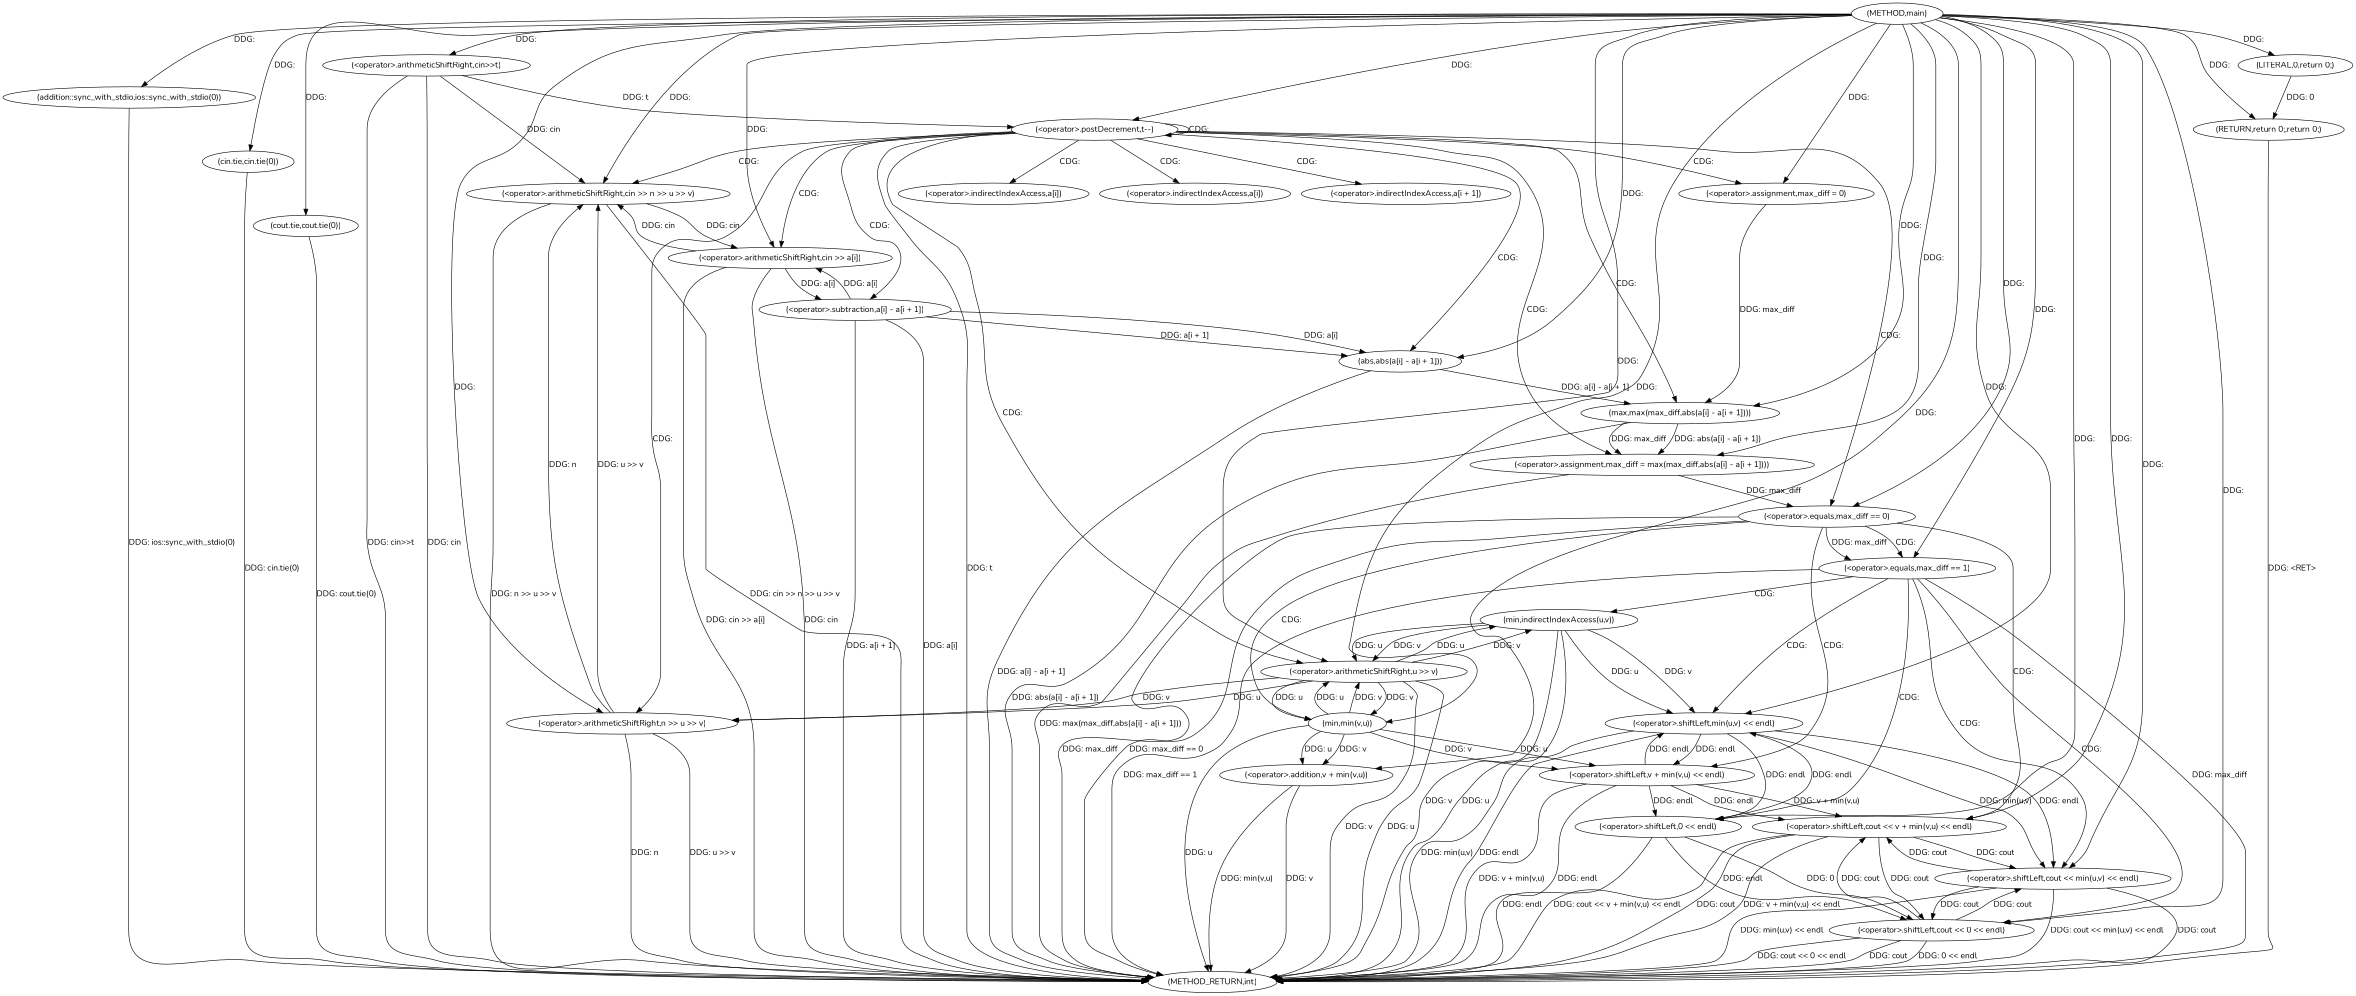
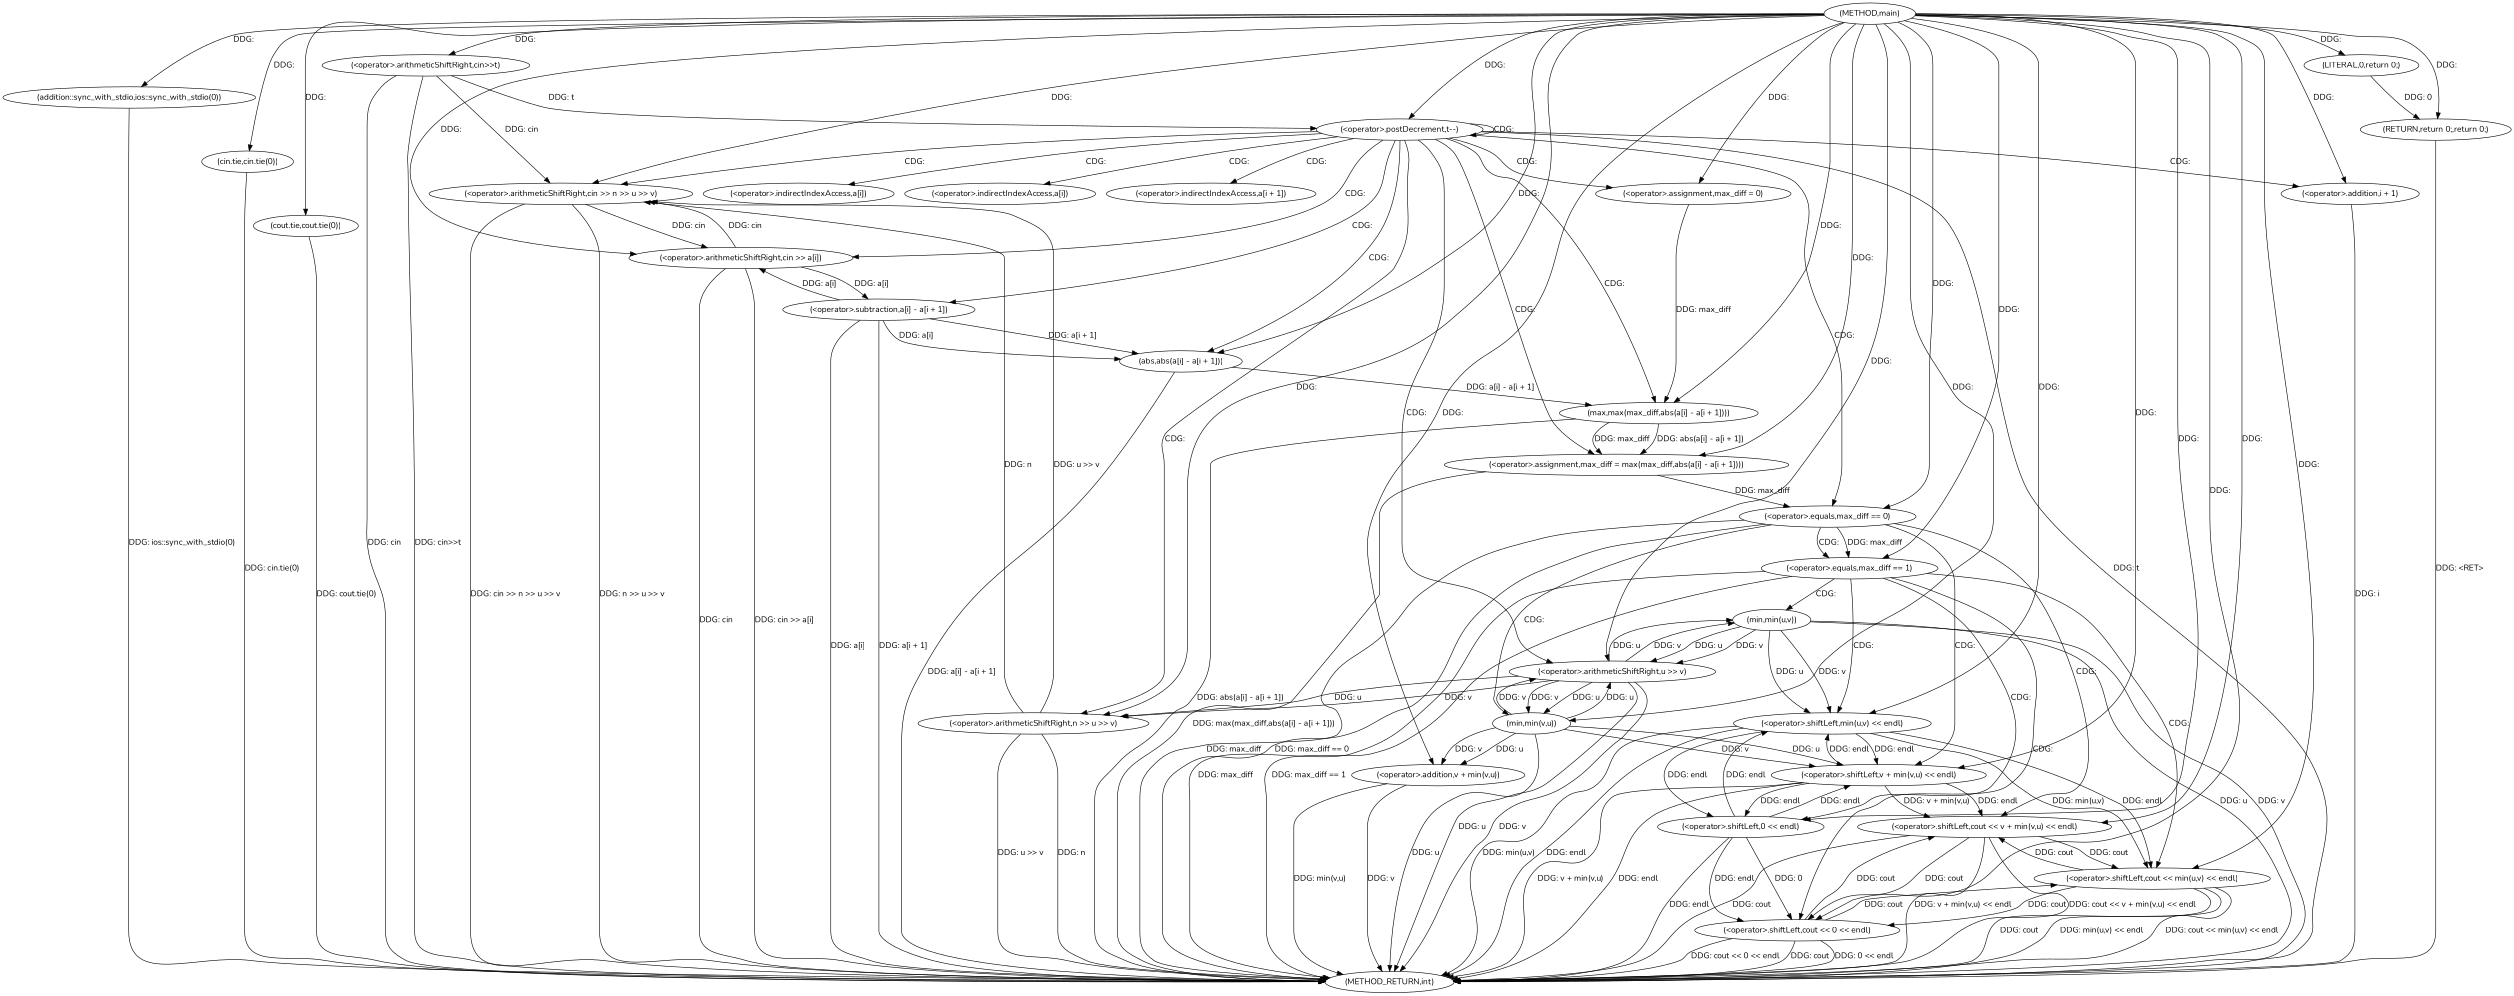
node "(<operator>.addition,i + 1)": added
edge "(METHOD,main)" -> "(<operator>.shiftLeft,v + min(v,u) << endl)": added, label "DDG:"
node "(min,indirectIndexAccess(u,v))": label "(min,indirectIndexAccess(u,v))" -> "(min,min(u,v))"
edge "(<operator>.shiftLeft,0 << endl)" -> "(<operator>.shiftLeft,v + min(v,u) << endl)": added, label "DDG: endl"
